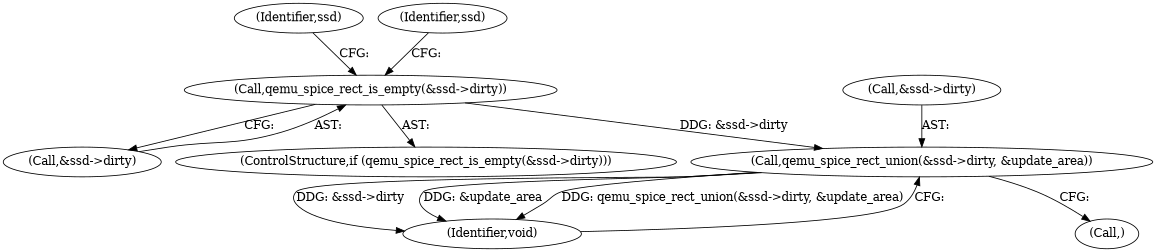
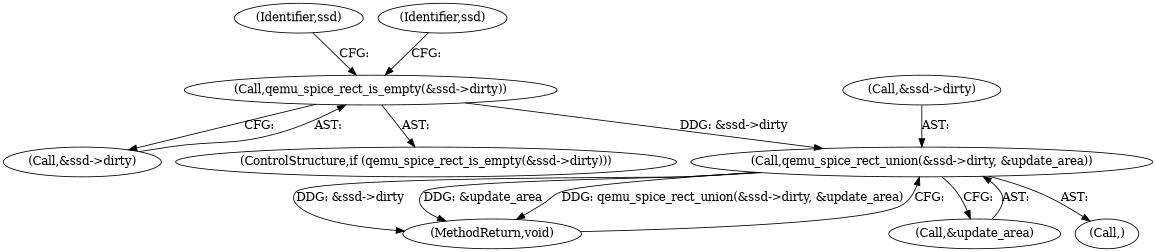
edge "(Call,qemu_spice_rect_union(&ssd->dirty, &update_area))" -> "(Call,)": label "CFG: " -> "AST: "
node "(Identifier,void)": label "(Identifier,void)" -> "(MethodReturn,void)"
node "(Call,&update_area)": added
